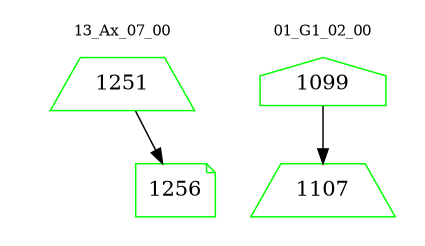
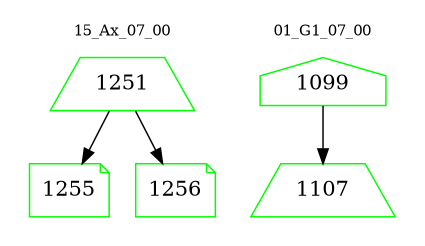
cluster "13_Ax_07_00": label "13_Ax_07_00" -> "15_Ax_07_00"
cluster "01_G1_02_00": label "01_G1_02_00" -> "01_G1_07_00"
node "1255": added
